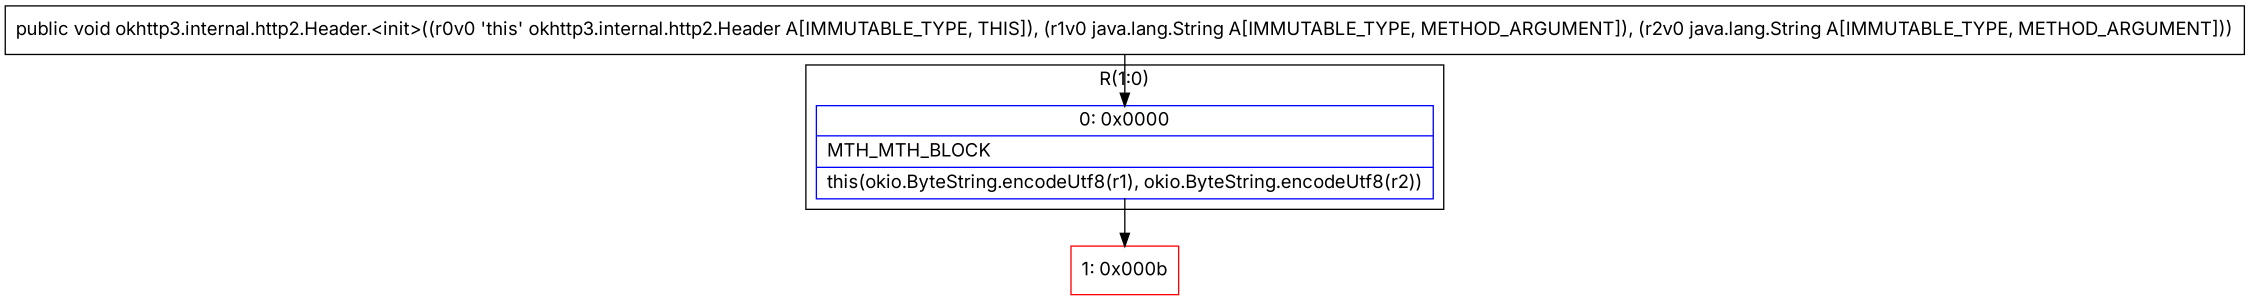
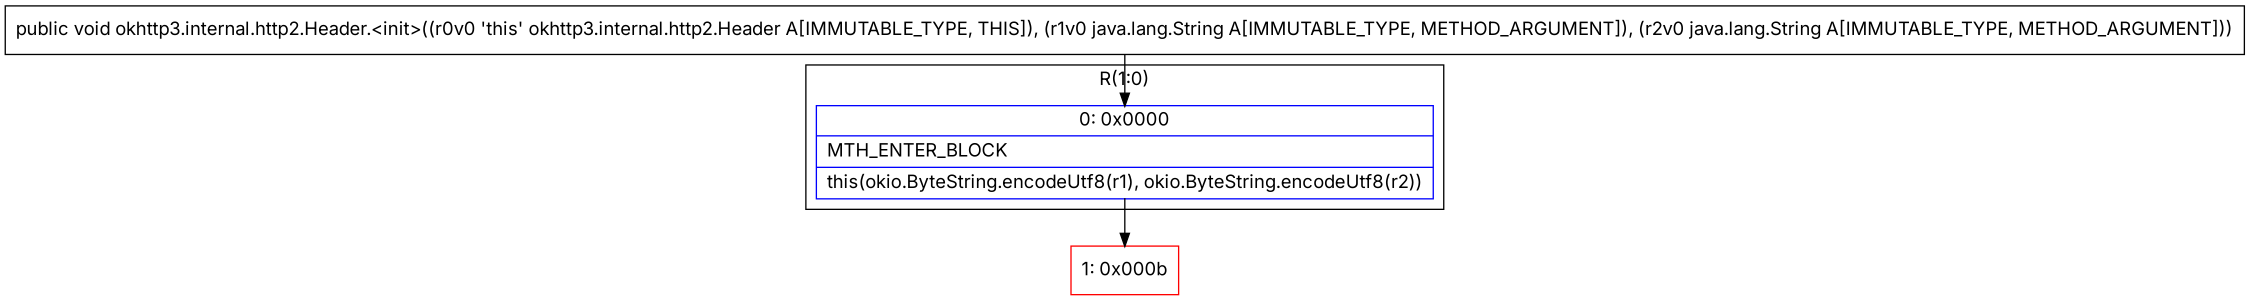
node "0: 0x0000": text "MTH_MTH_BLOCK" -> "MTH_ENTER_BLOCK"
